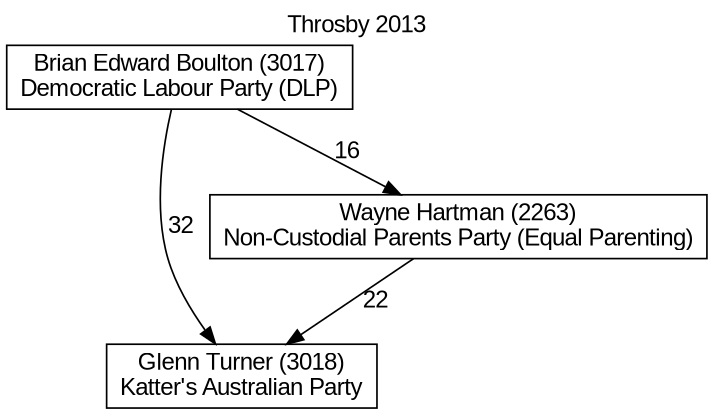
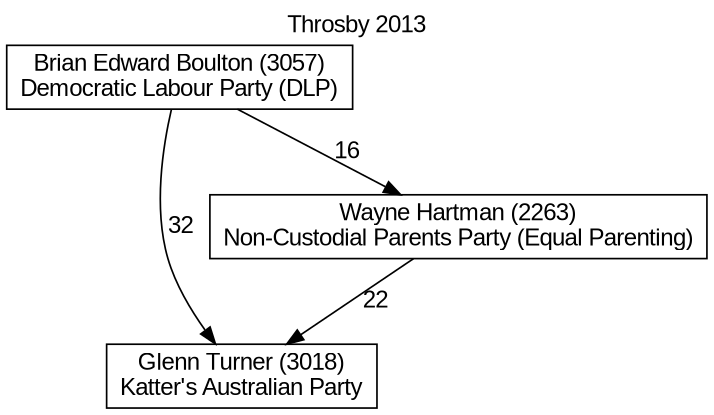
node "Brian Edward Boulton (3017) Democratic Labour Party (DLP)": label "Brian Edward Boulton (3017) Democratic Labour Party (DLP)" -> "Brian Edward Boulton (3057) Democratic Labour Party (DLP)"
